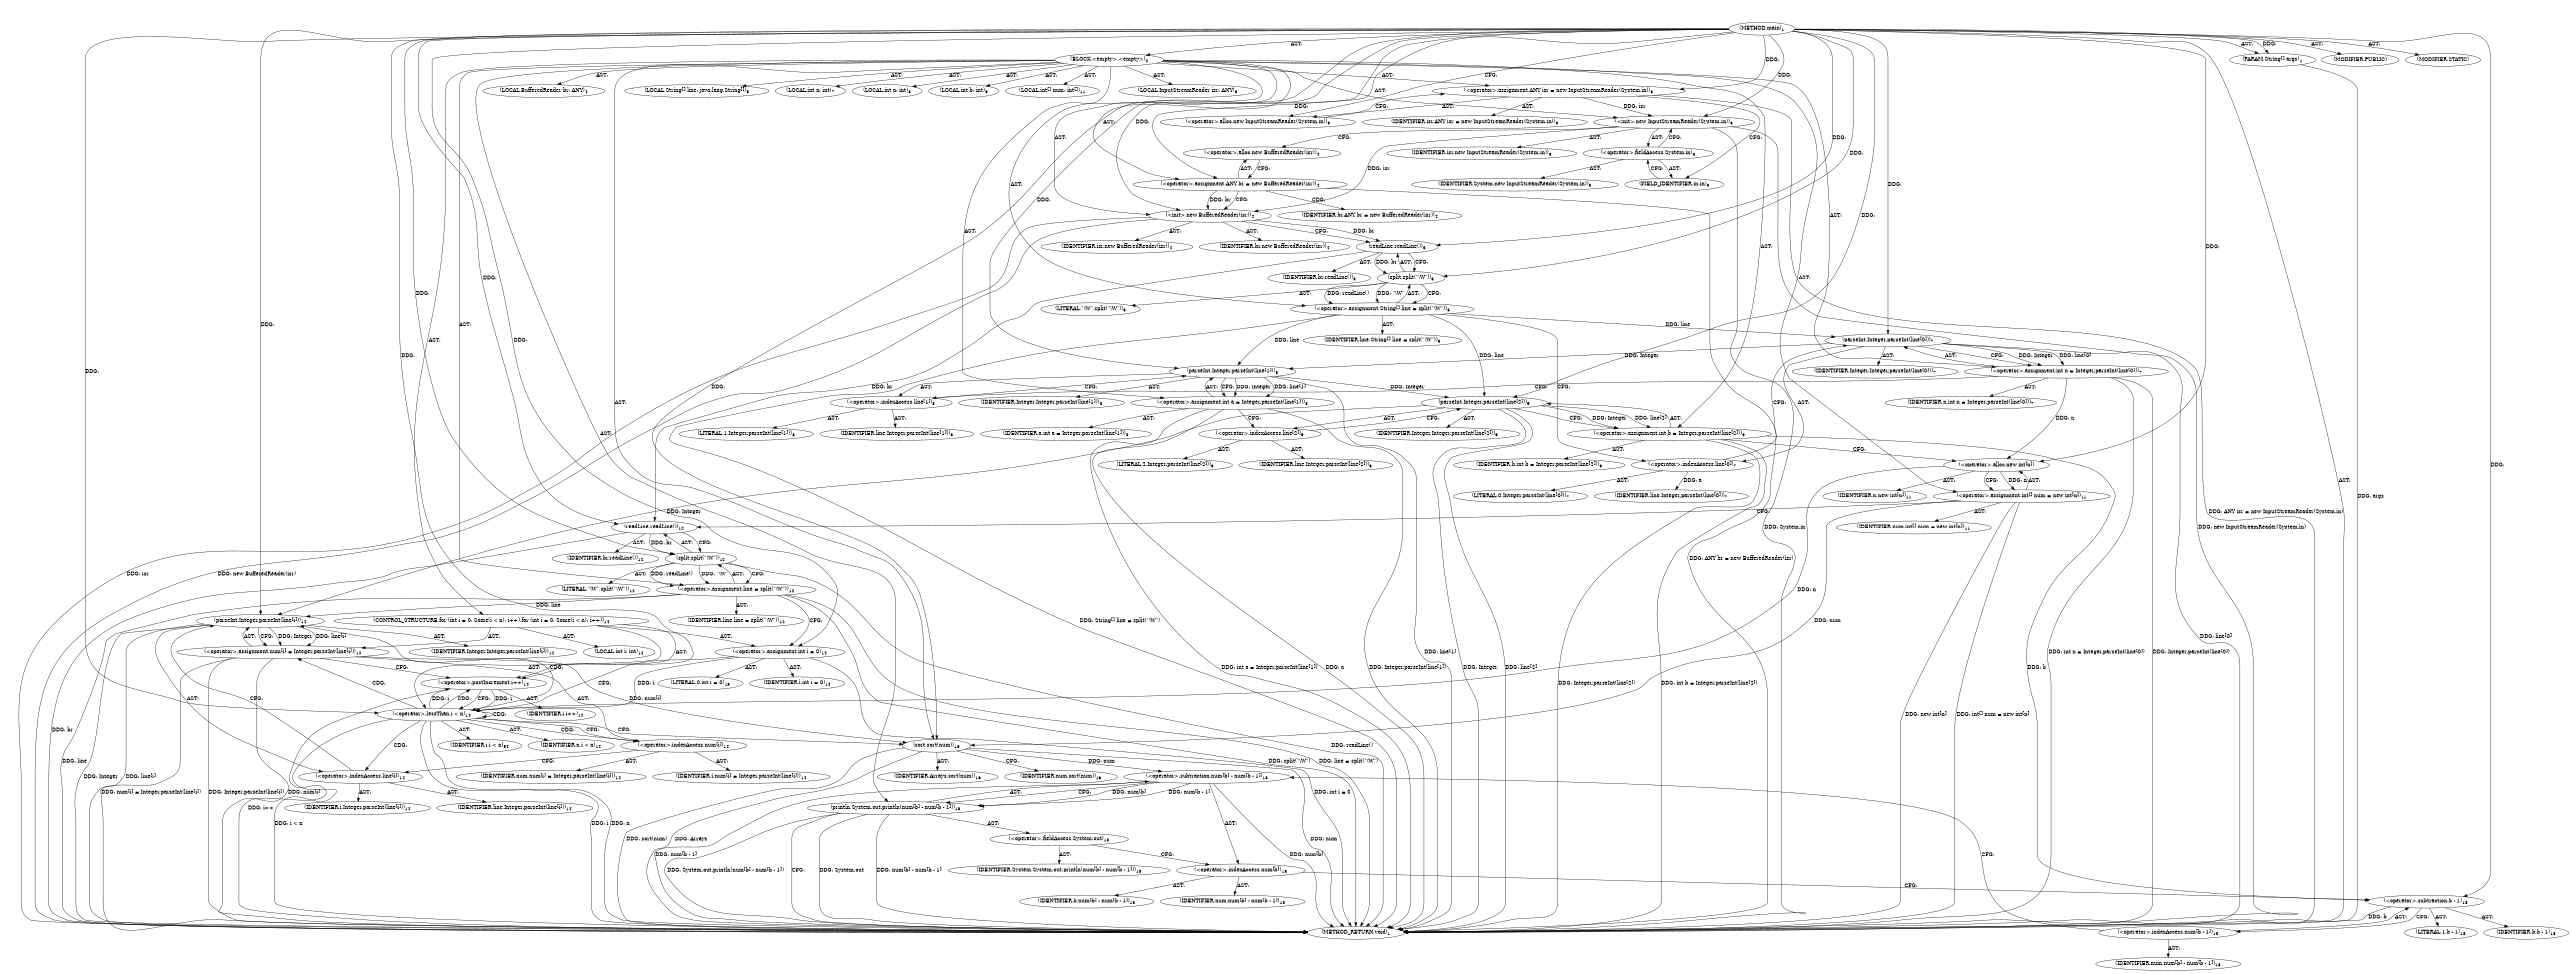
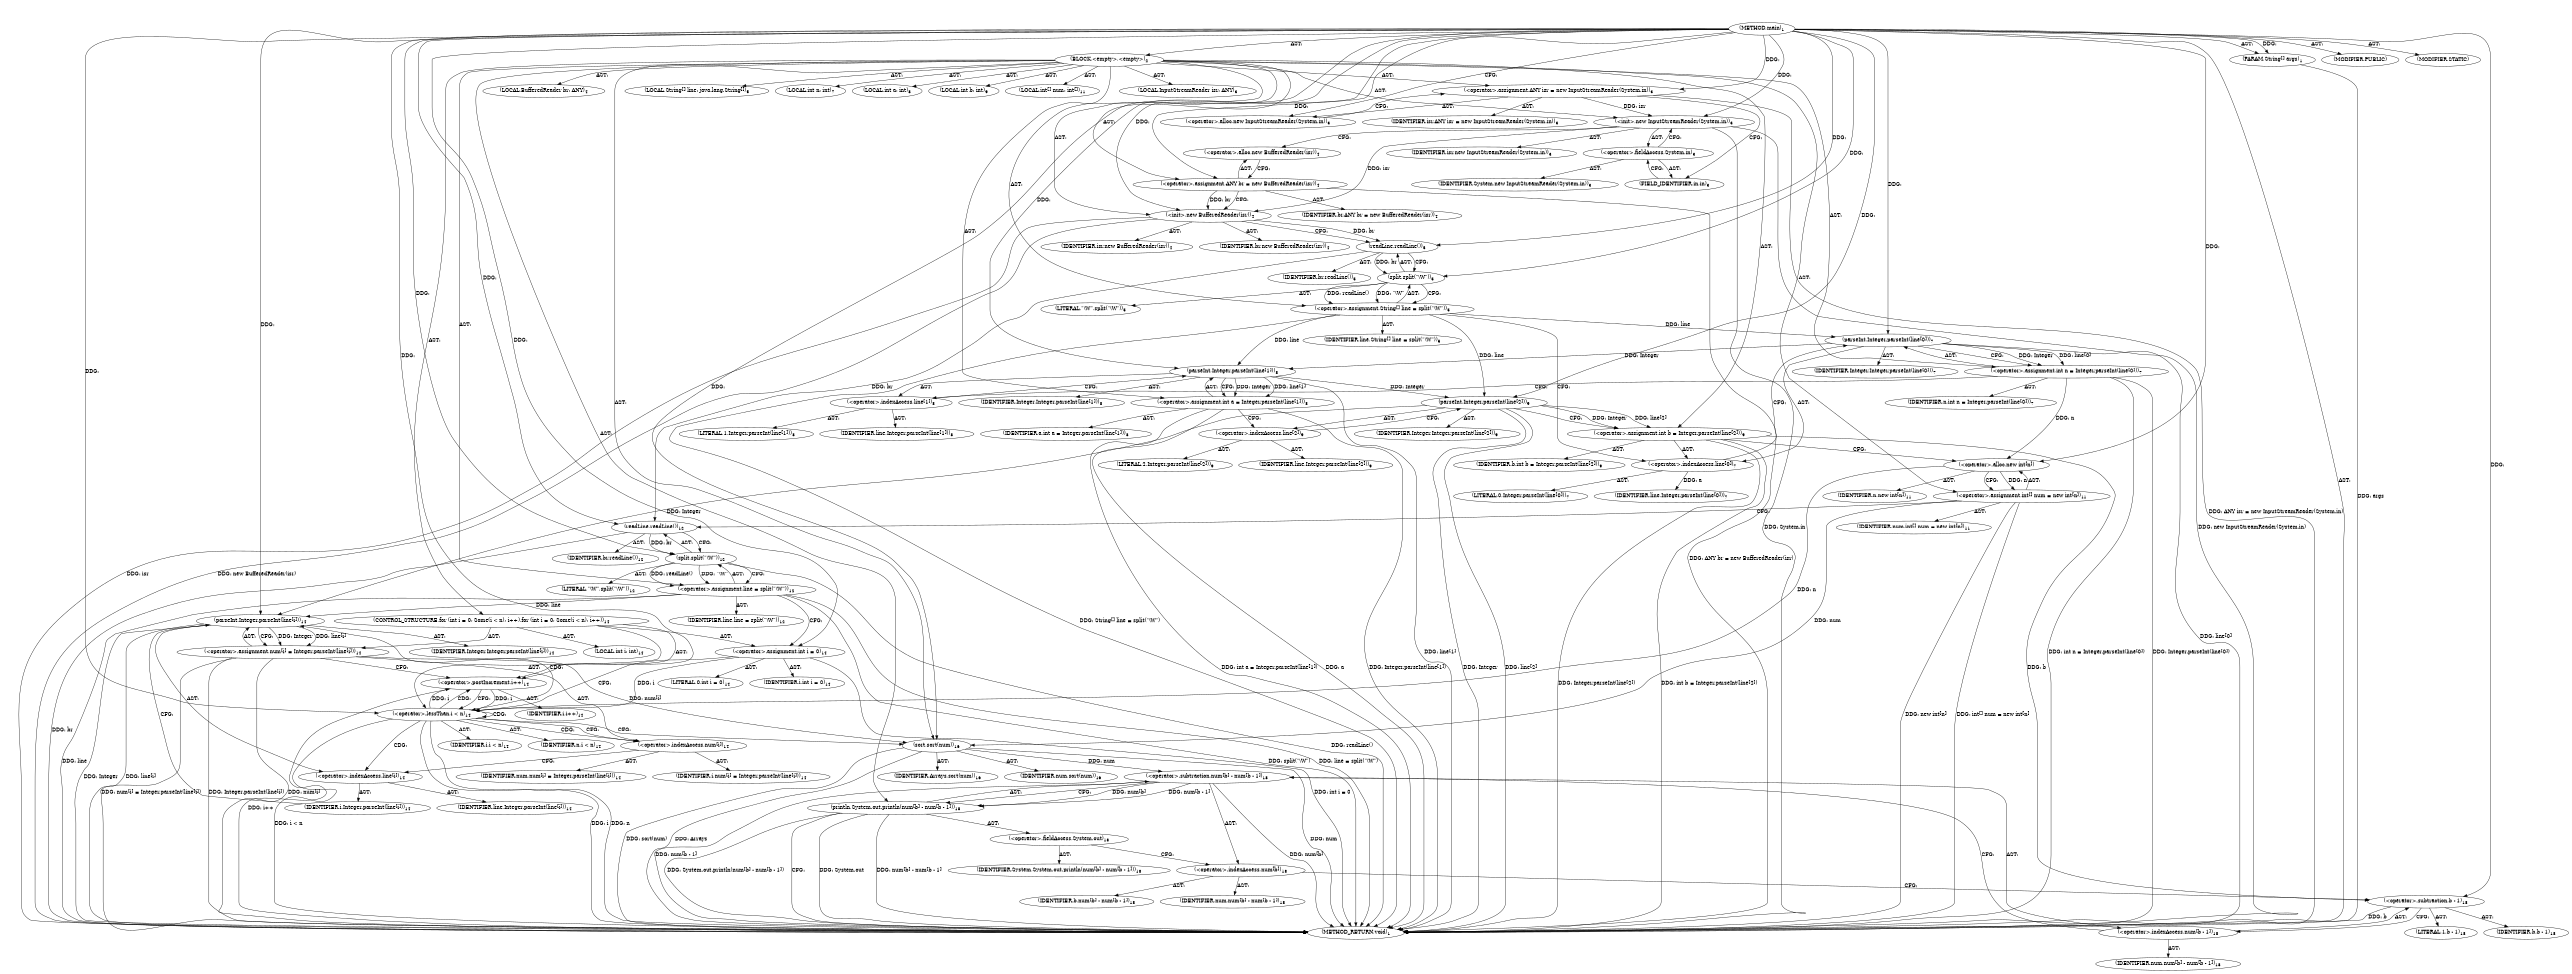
edge "(<operator>.assignment,ANY br = new BufferedReader(isr))" -> "(IDENTIFIER,br,ANY br = new BufferedReader(isr))": label "CDG: " -> "AST: "
edge "(<operator>.assignment,int b = Integer.parseInt(line[2]))" -> "(parseInt,Integer.parseInt(line[2]))": now "(<operator>.assignment,int b = Integer.parseInt(line[2]))" -> "(<operator>.indexAccess,line[0])"
node "(LITERAL,0,int i = 0)": text "18" -> "14"
edge "(<operator>.lessThan,i < n)" -> "(<operator>.assignment,num[i] = Integer.parseInt(line[i]))": removed, label "CDG:"
edge "(<operator>.indexAccess,line[i])" -> "(parseInt,Integer.parseInt(line[i]))": now "(IDENTIFIER,i,Integer.parseInt(line[i]))" -> "(parseInt,Integer.parseInt(line[i]))"
node "(IDENTIFIER,i,i < n)": text "54" -> "14"
edge "(sort,sort(num))" -> "(IDENTIFIER,num,sort(num))": label "CFG: " -> "AST: "
edge "(<operator>.subtraction,num[b] - num[b - 1])" -> "(<operator>.indexAccess,num[b - 1])": added, label "AST:"
